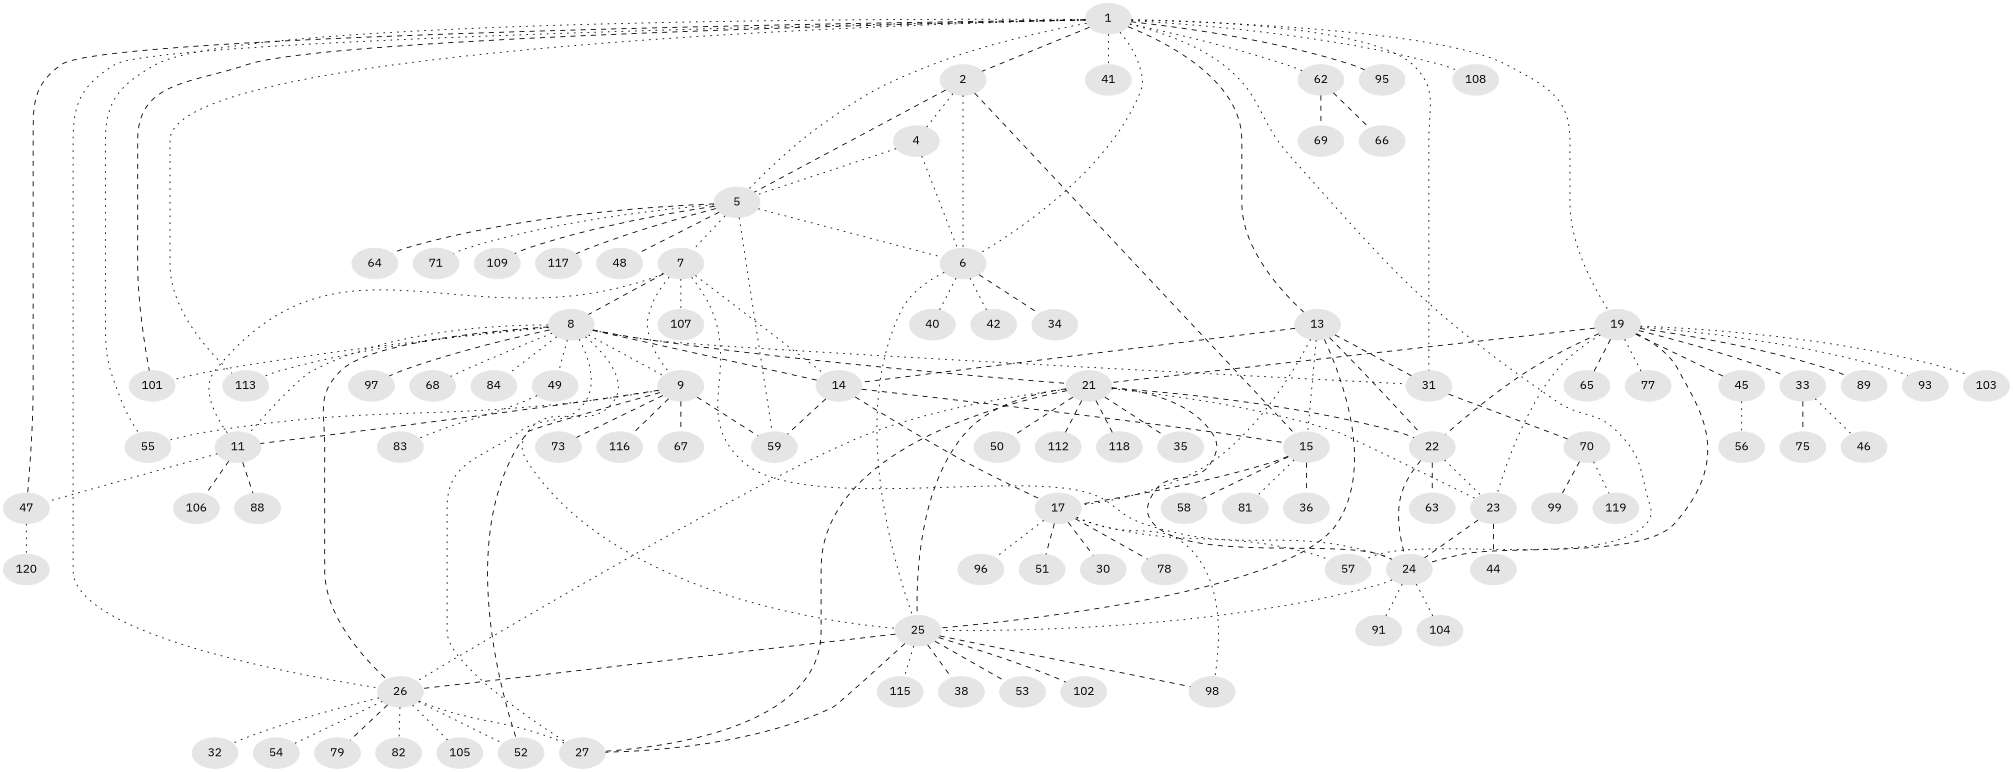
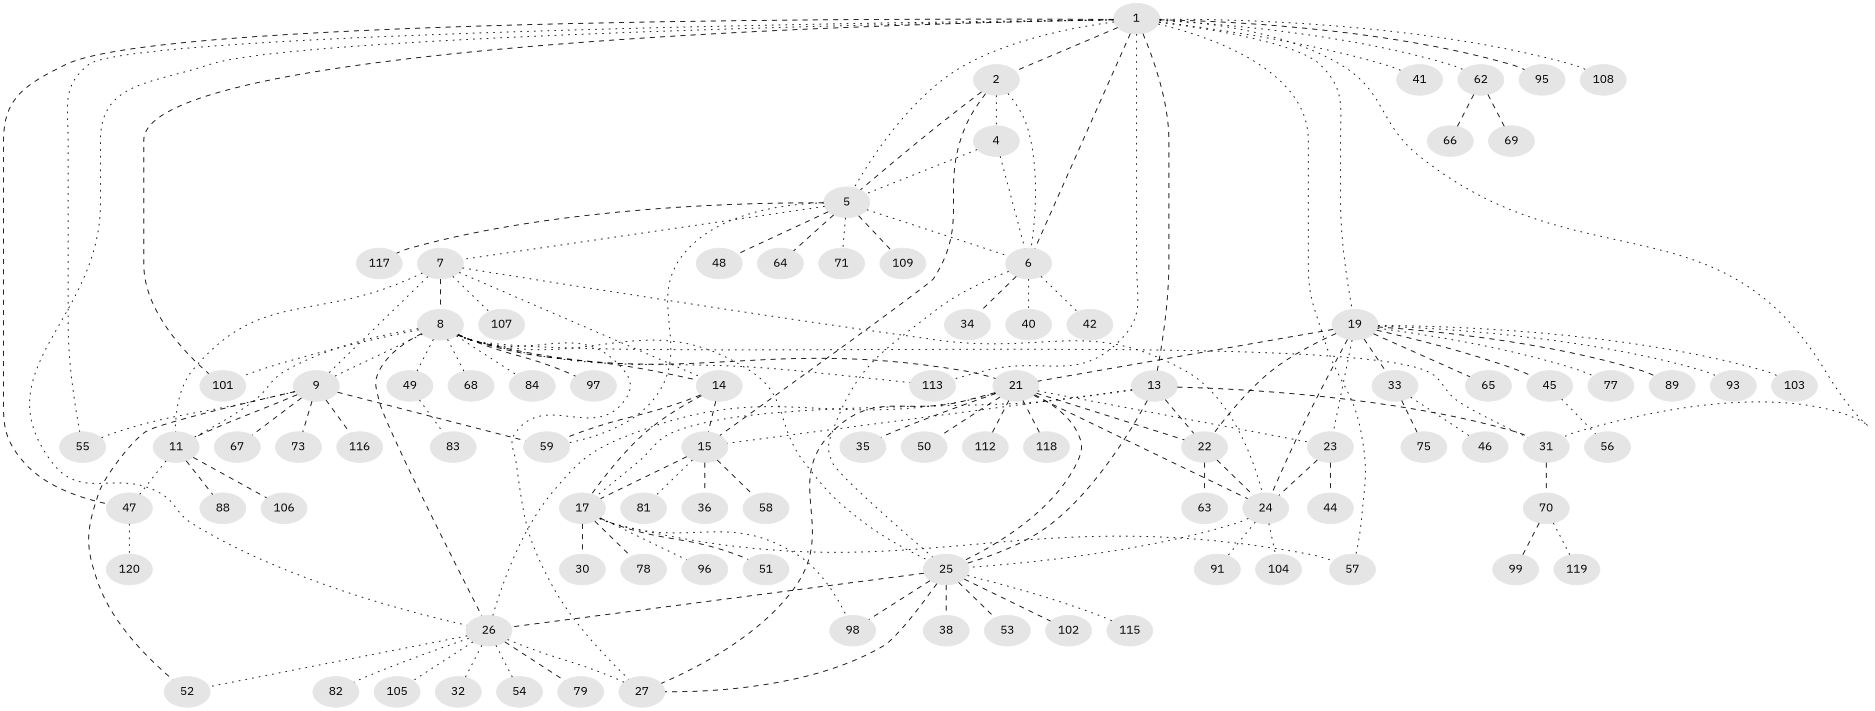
edge "1" -- "6": style dotted -> dashed
edge "13" -- "14": removed
edge "22" -- "23": removed
